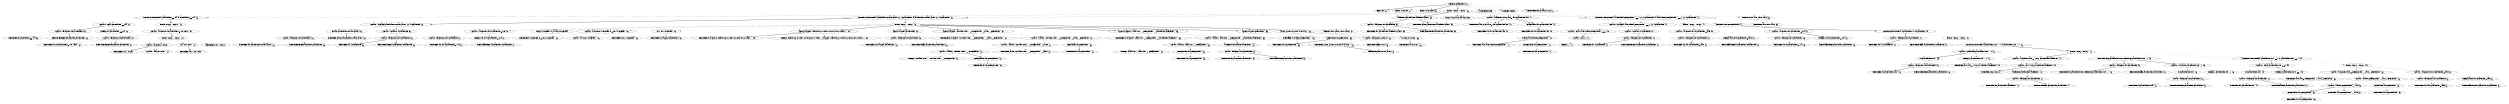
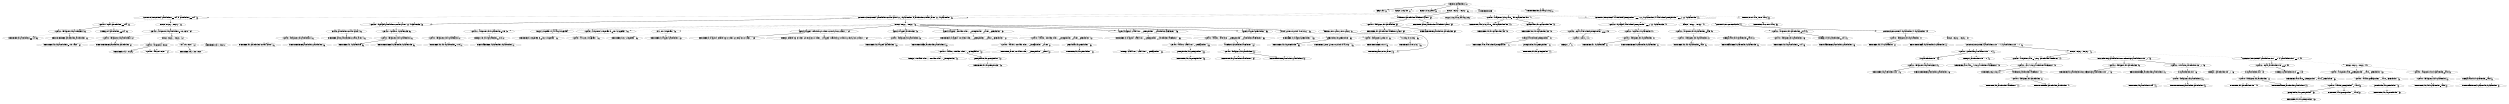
node "(MODIFIER,VIRTUAL)": removed
edge "(IDENTIFIER,System,System.out.println(sb.toString()))" -> "(IDENTIFIER,parent,return parent;)": now "(RETURN,return parent;,return parent;)" -> "(IDENTIFIER,parent,return parent;)"
